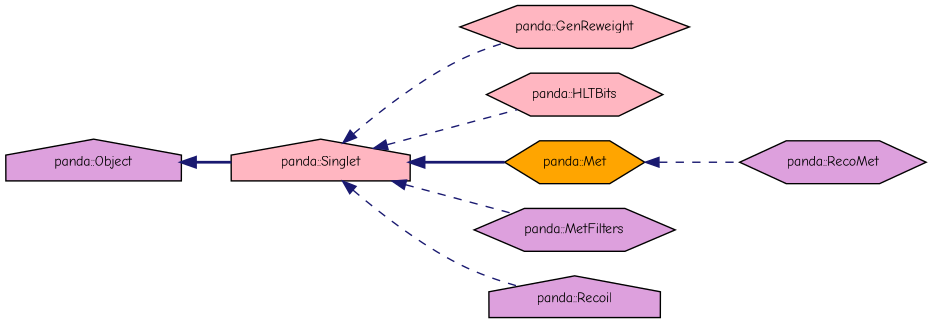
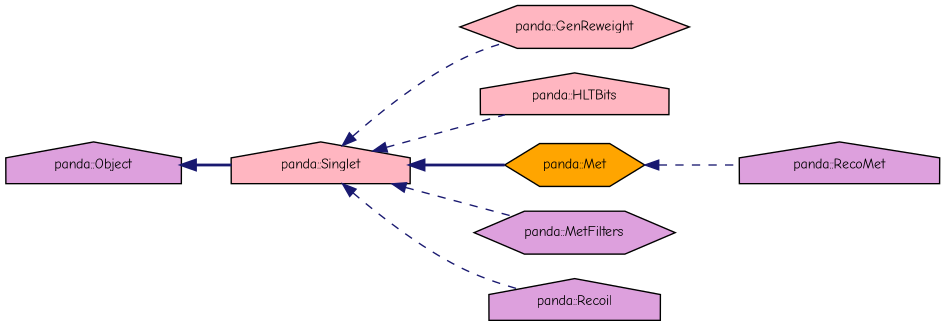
node "panda::HLTBits": shape hexagon -> house
node "panda::RecoMet": shape hexagon -> house
